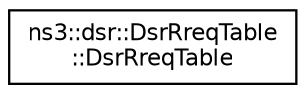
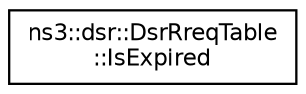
node "ns3::dsr::DsrRreqTable ::DsrRreqTable": label "ns3::dsr::DsrRreqTable ::DsrRreqTable" -> "ns3::dsr::DsrRreqTable ::IsExpired"
